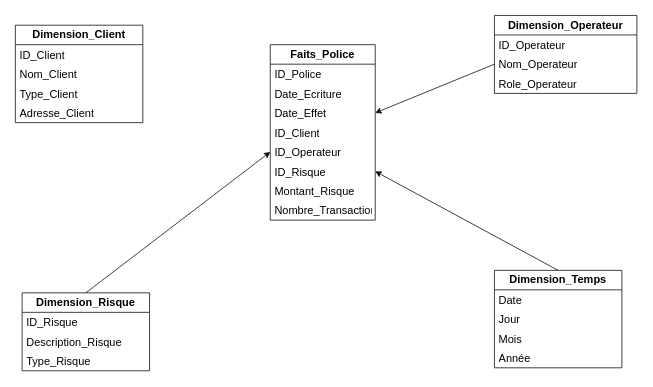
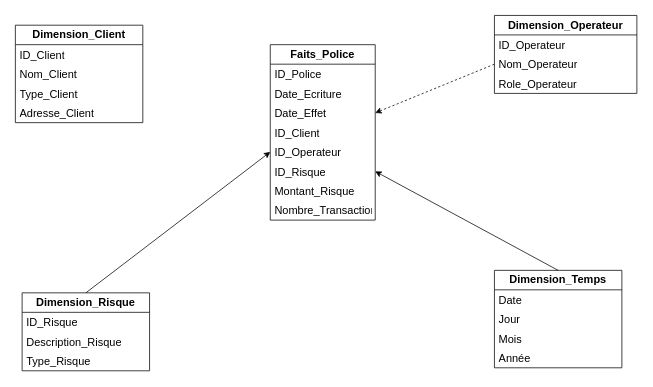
edge "Nom_Operateur" -> "Date_Effet": style solid -> dashed
